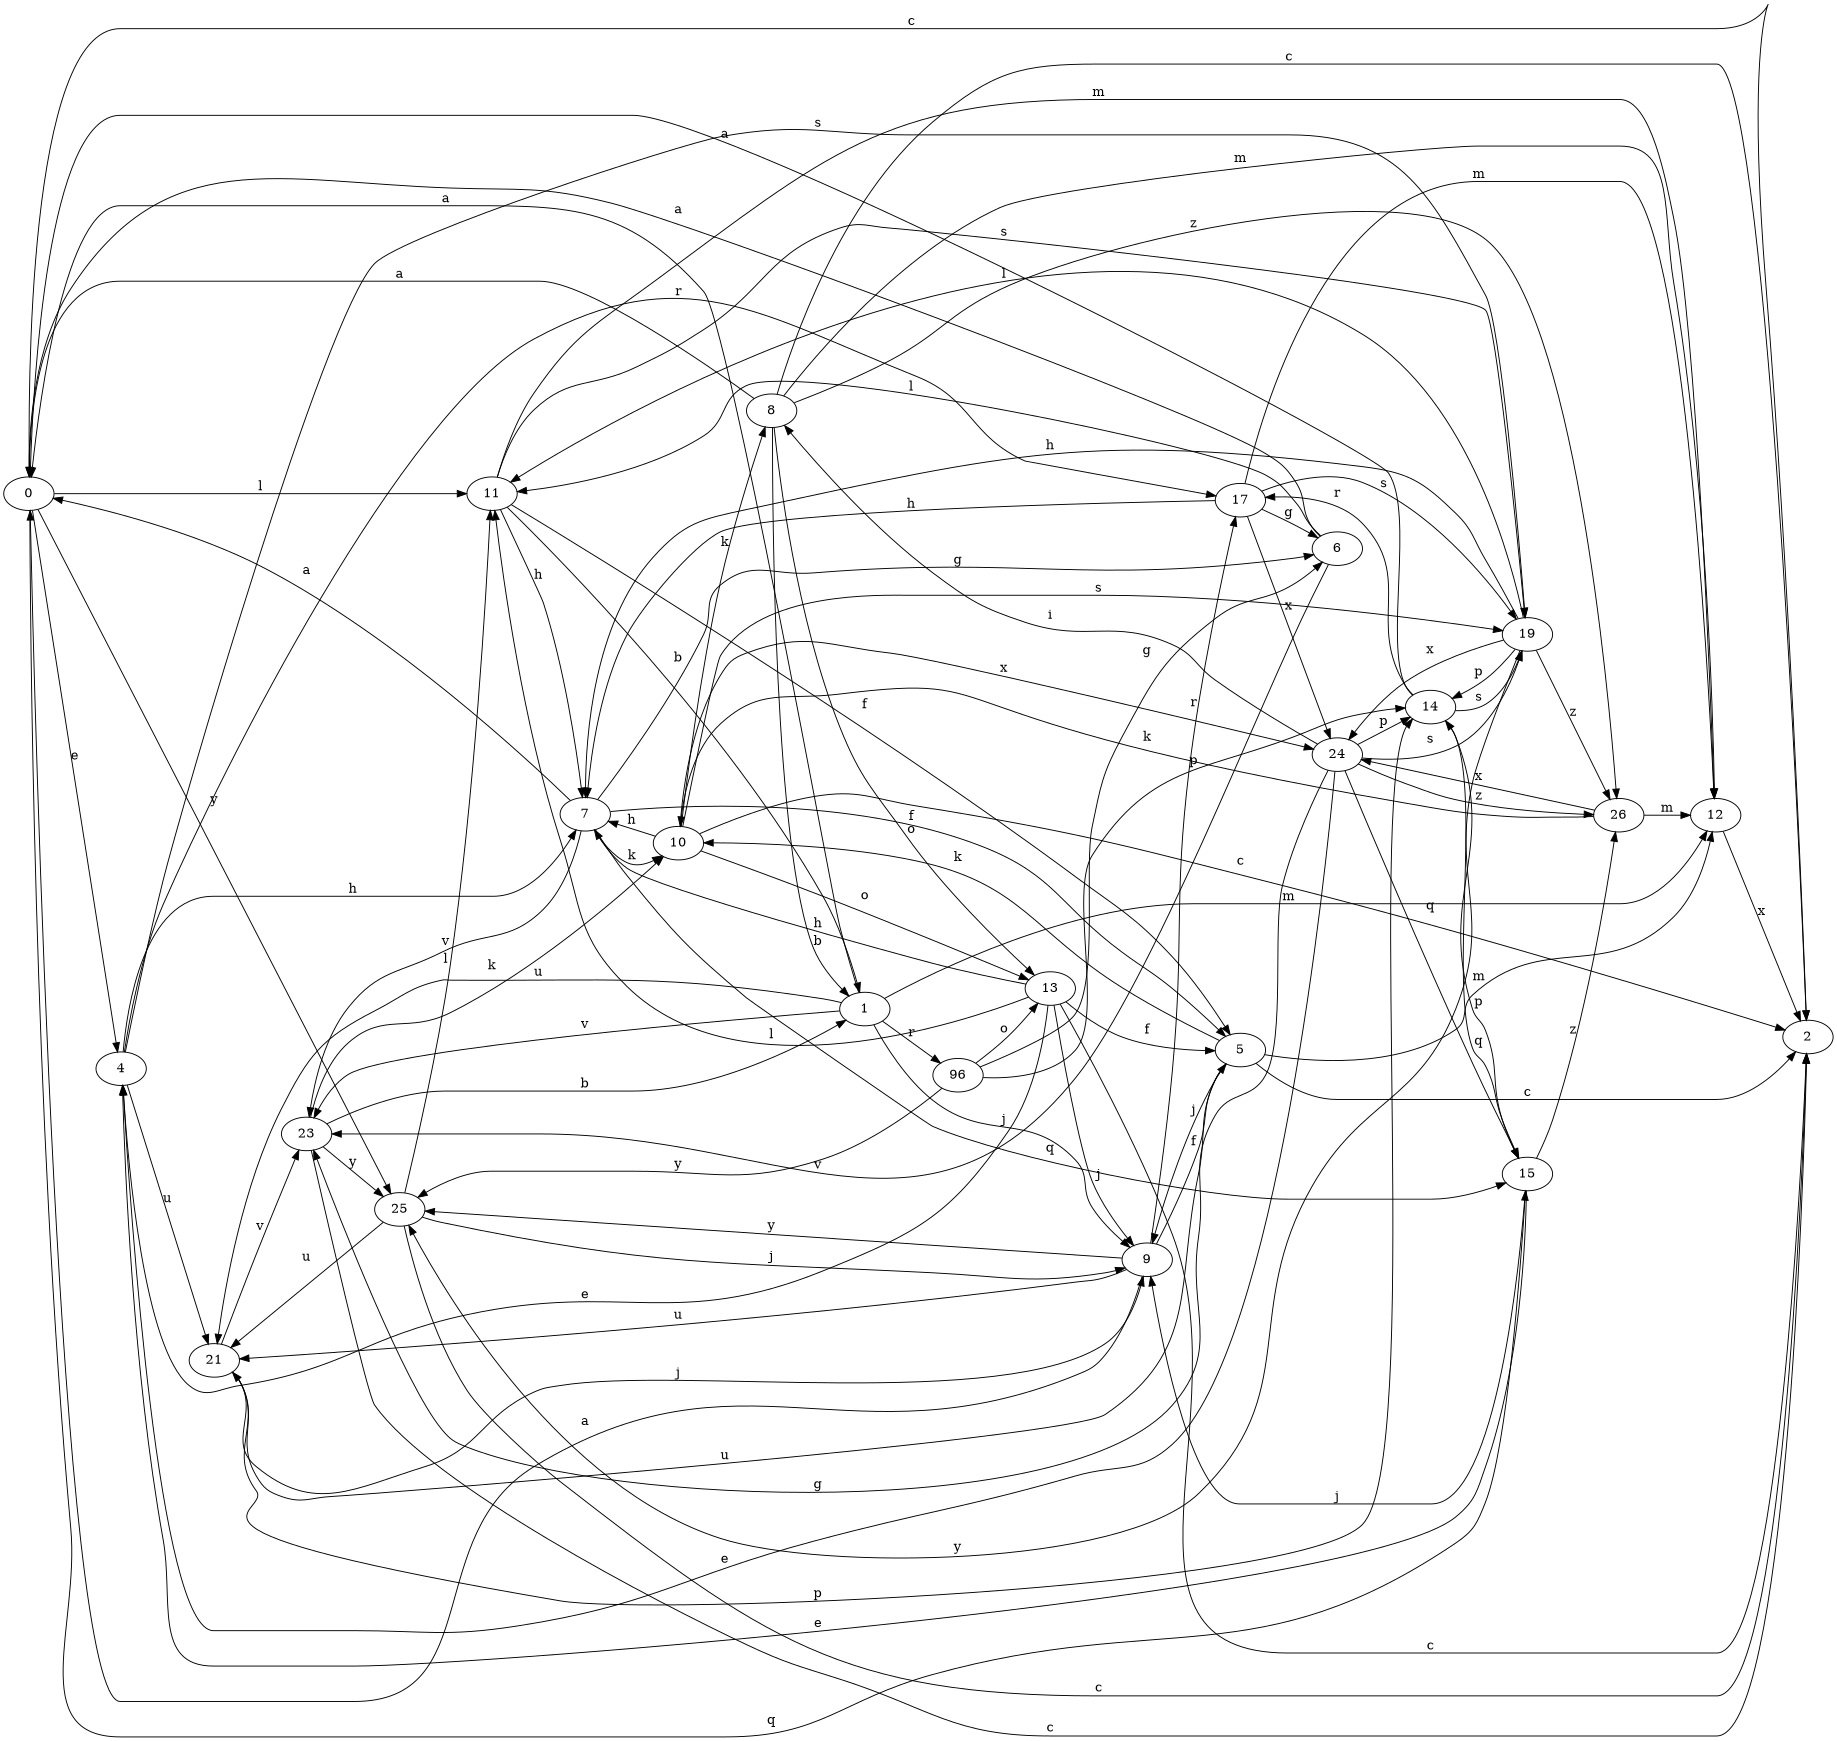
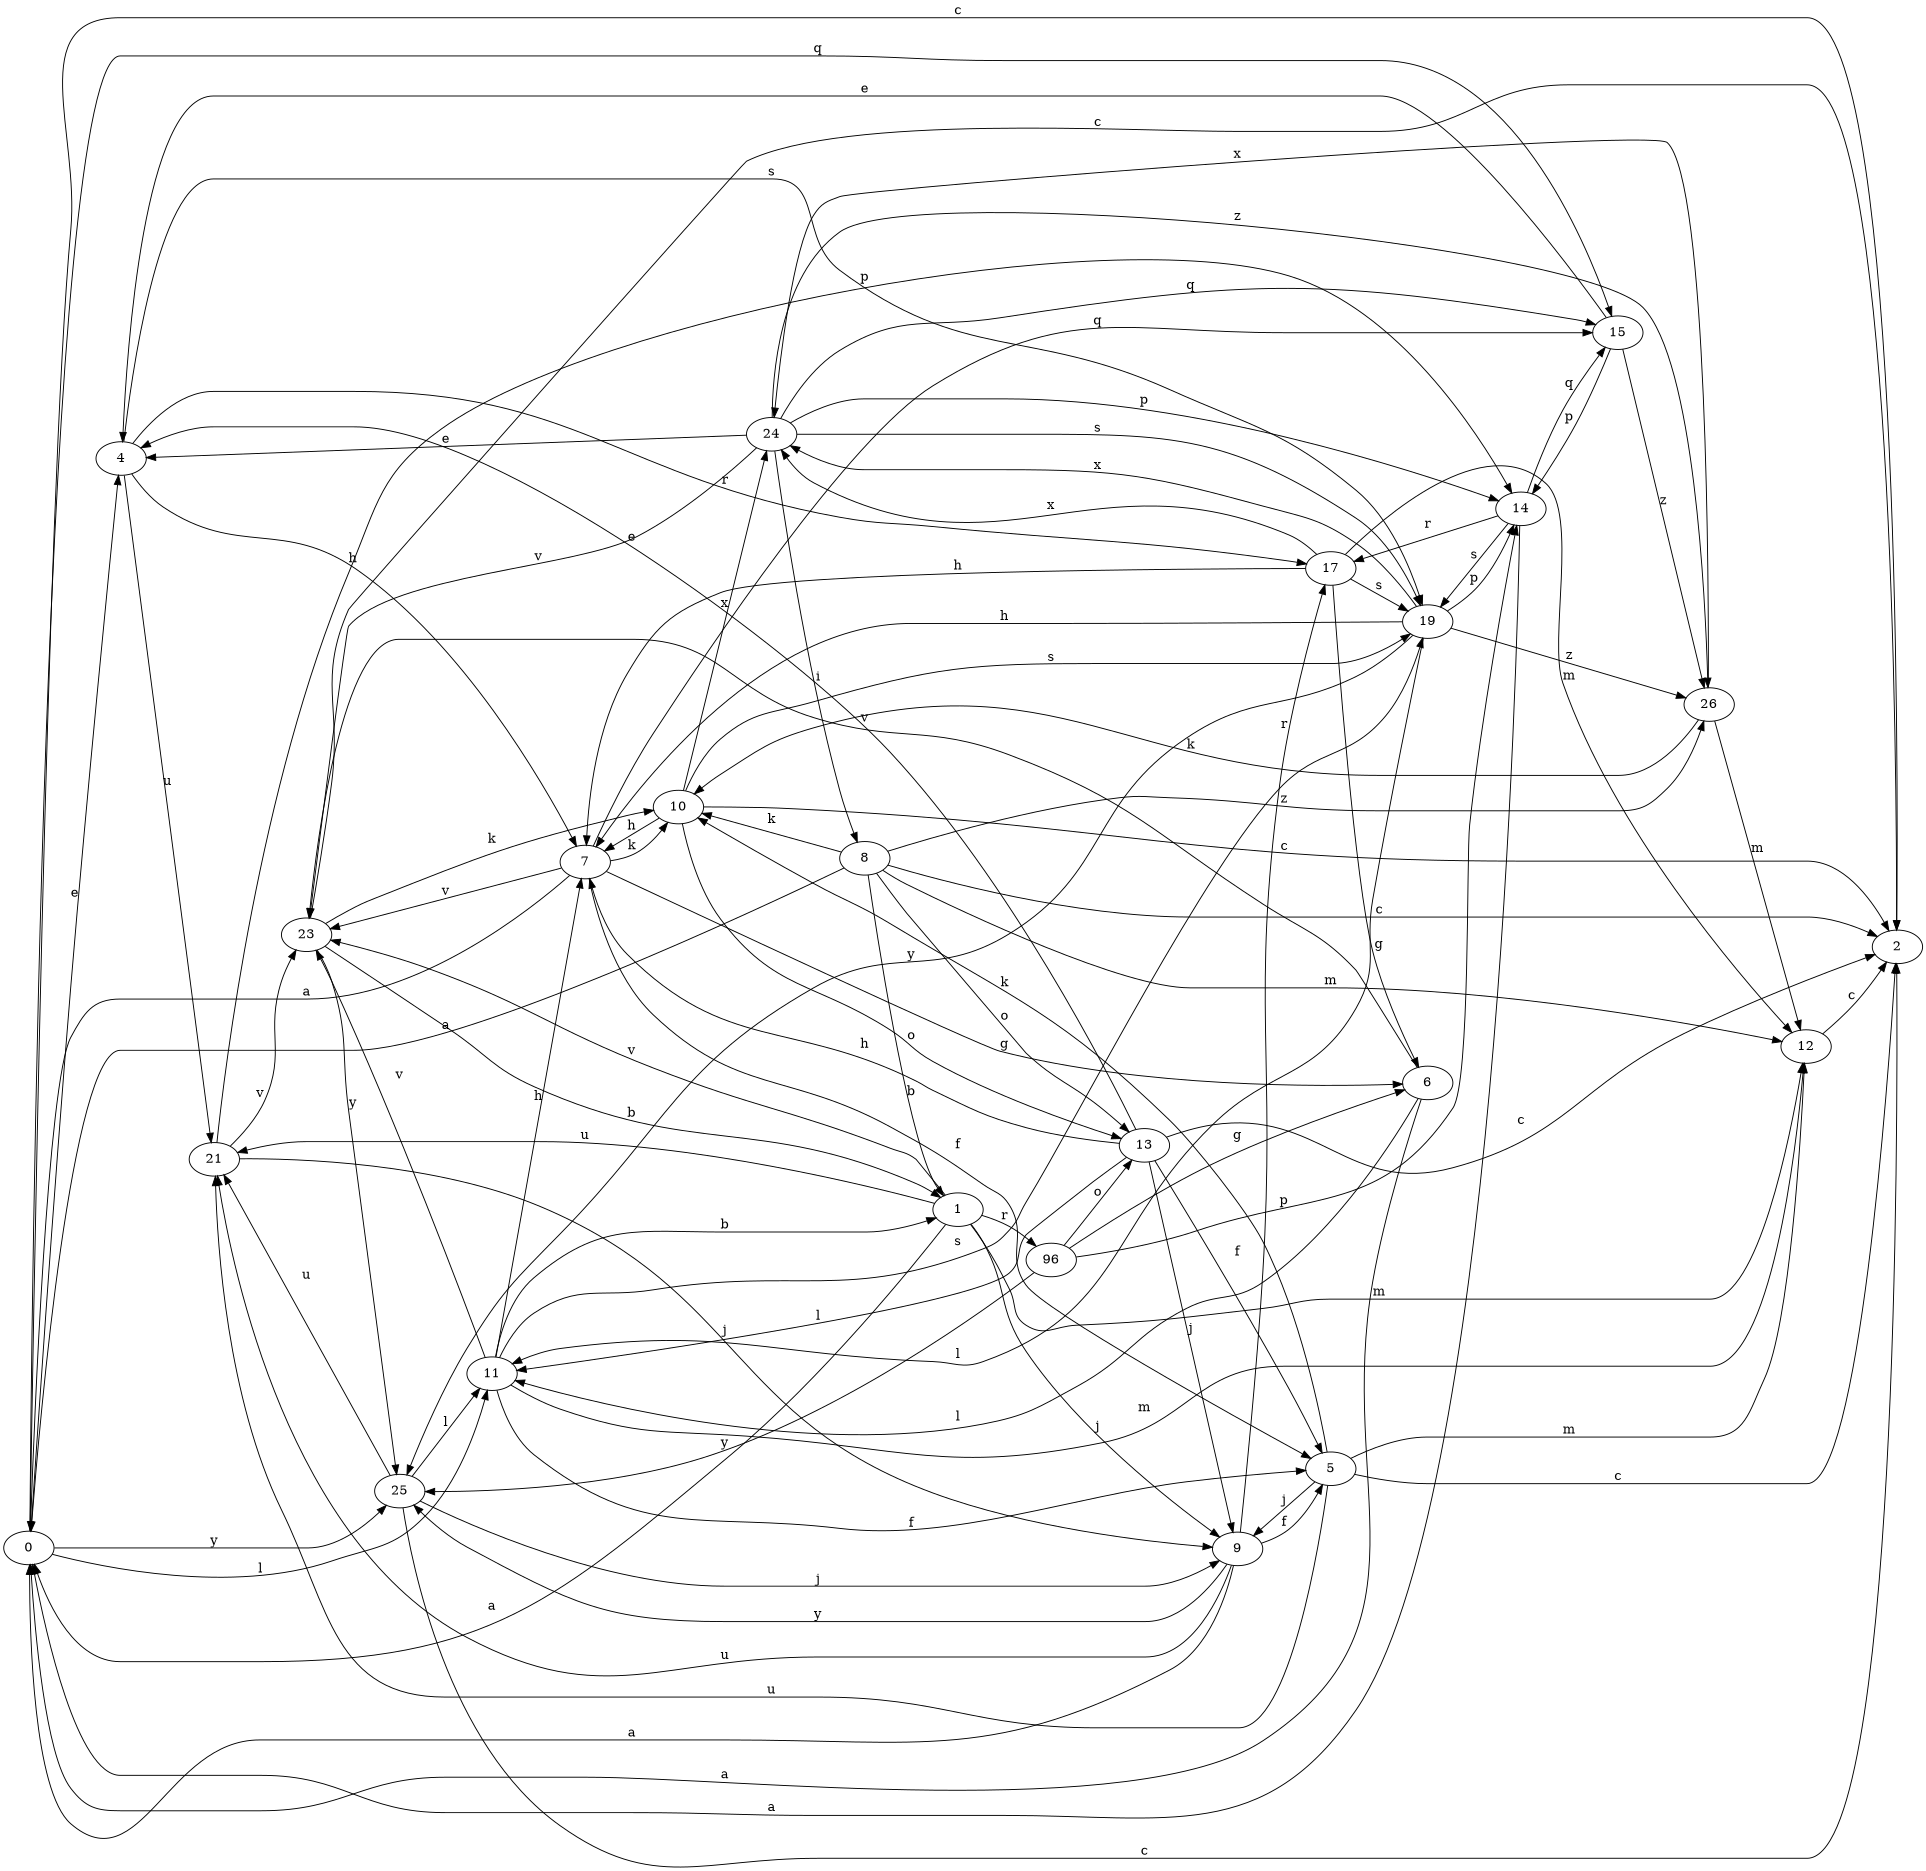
edge "10" -> "8": reversed
edge "12" -> "2": label "x" -> "c"
edge "11" -> "23": added, label "v"
edge "24" -> "23": label "g" -> "v"
edge "15" -> "9": removed, label "j"
